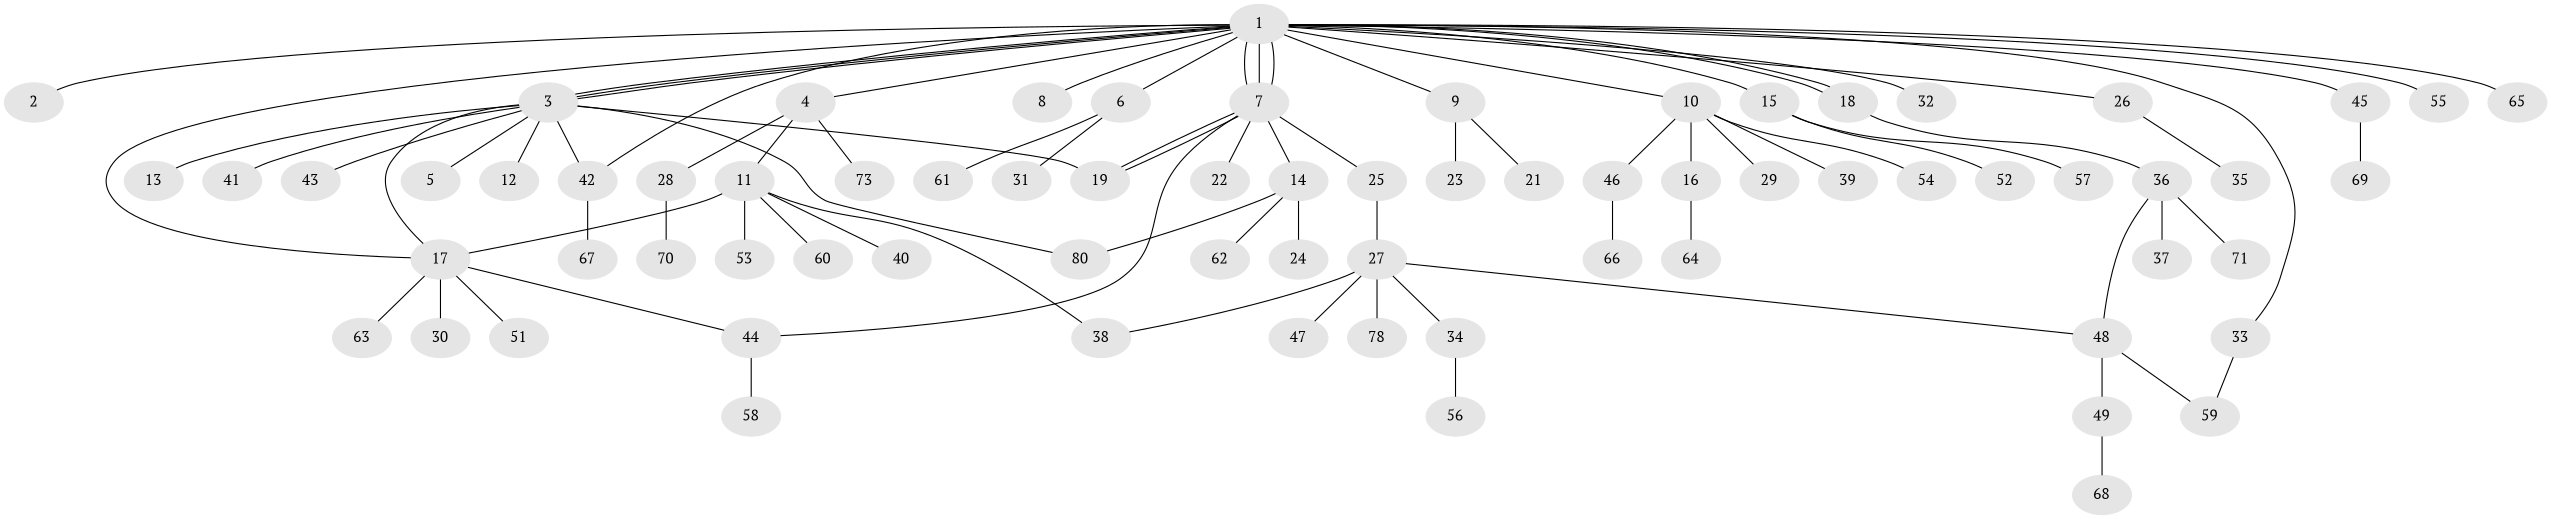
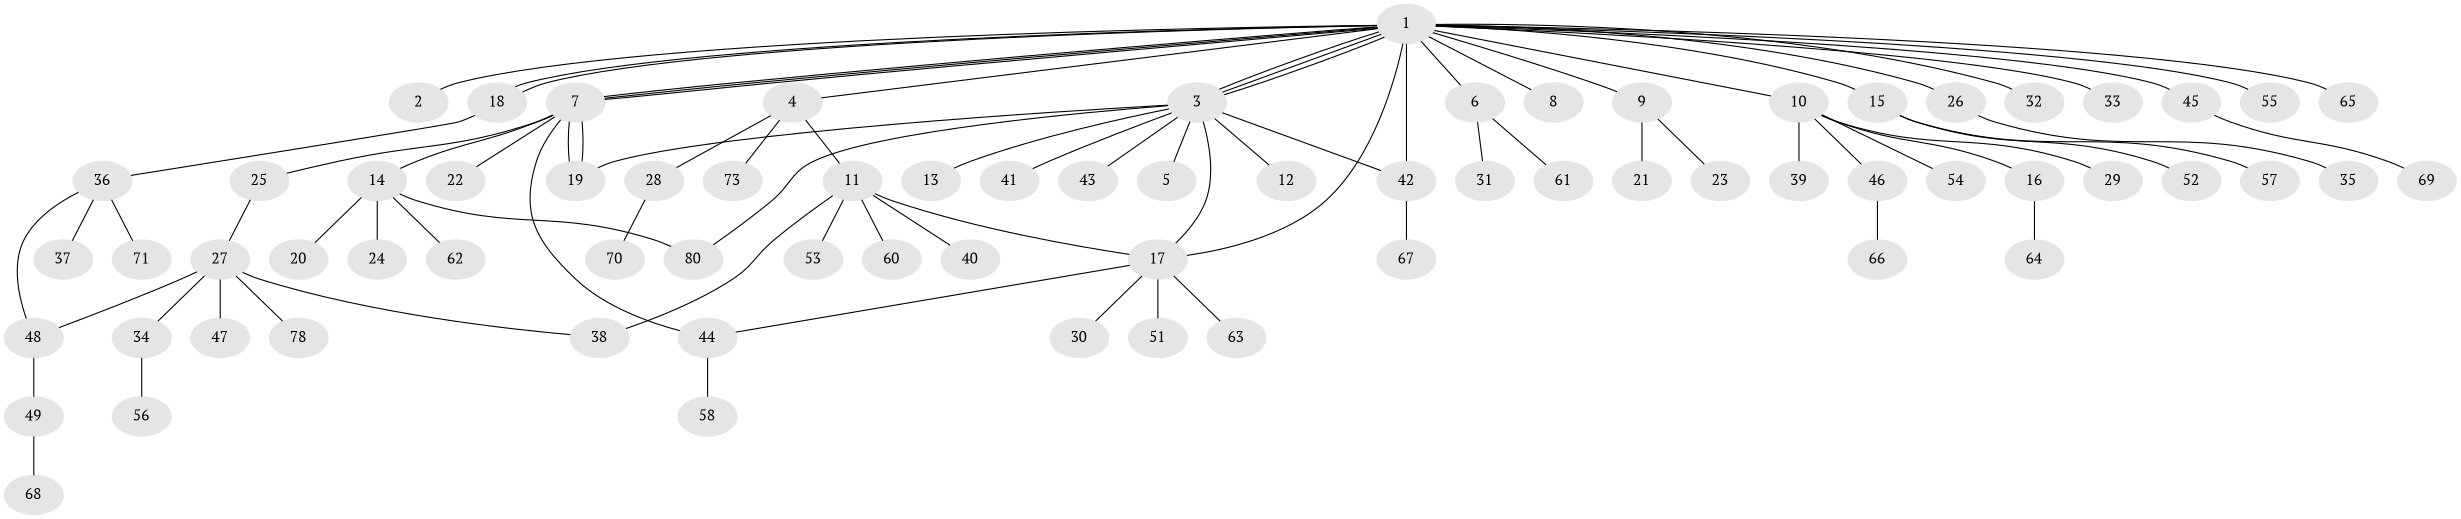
node "20": added
node "59": removed
